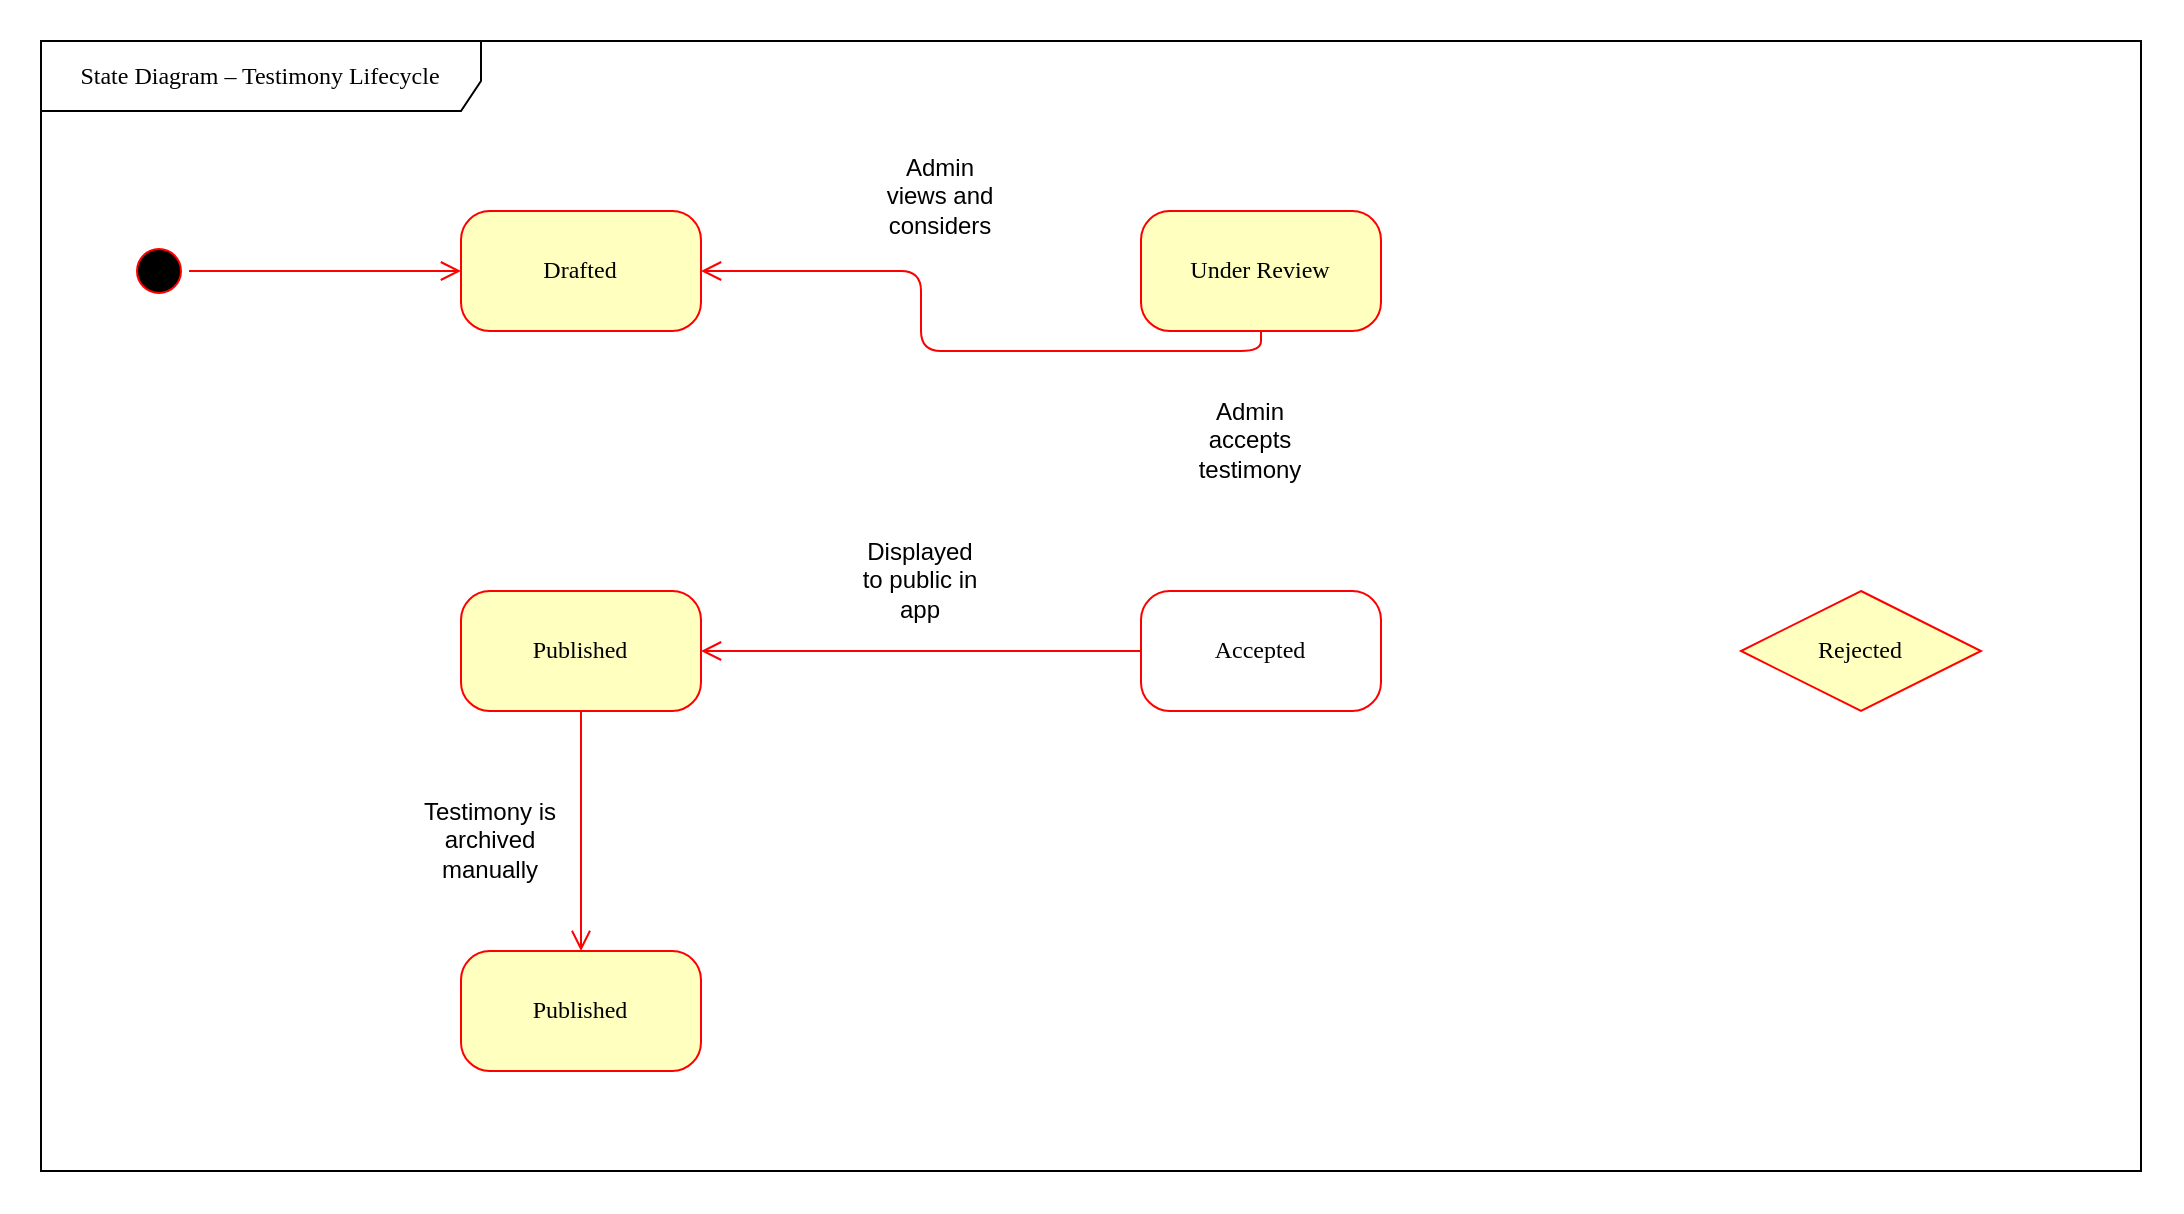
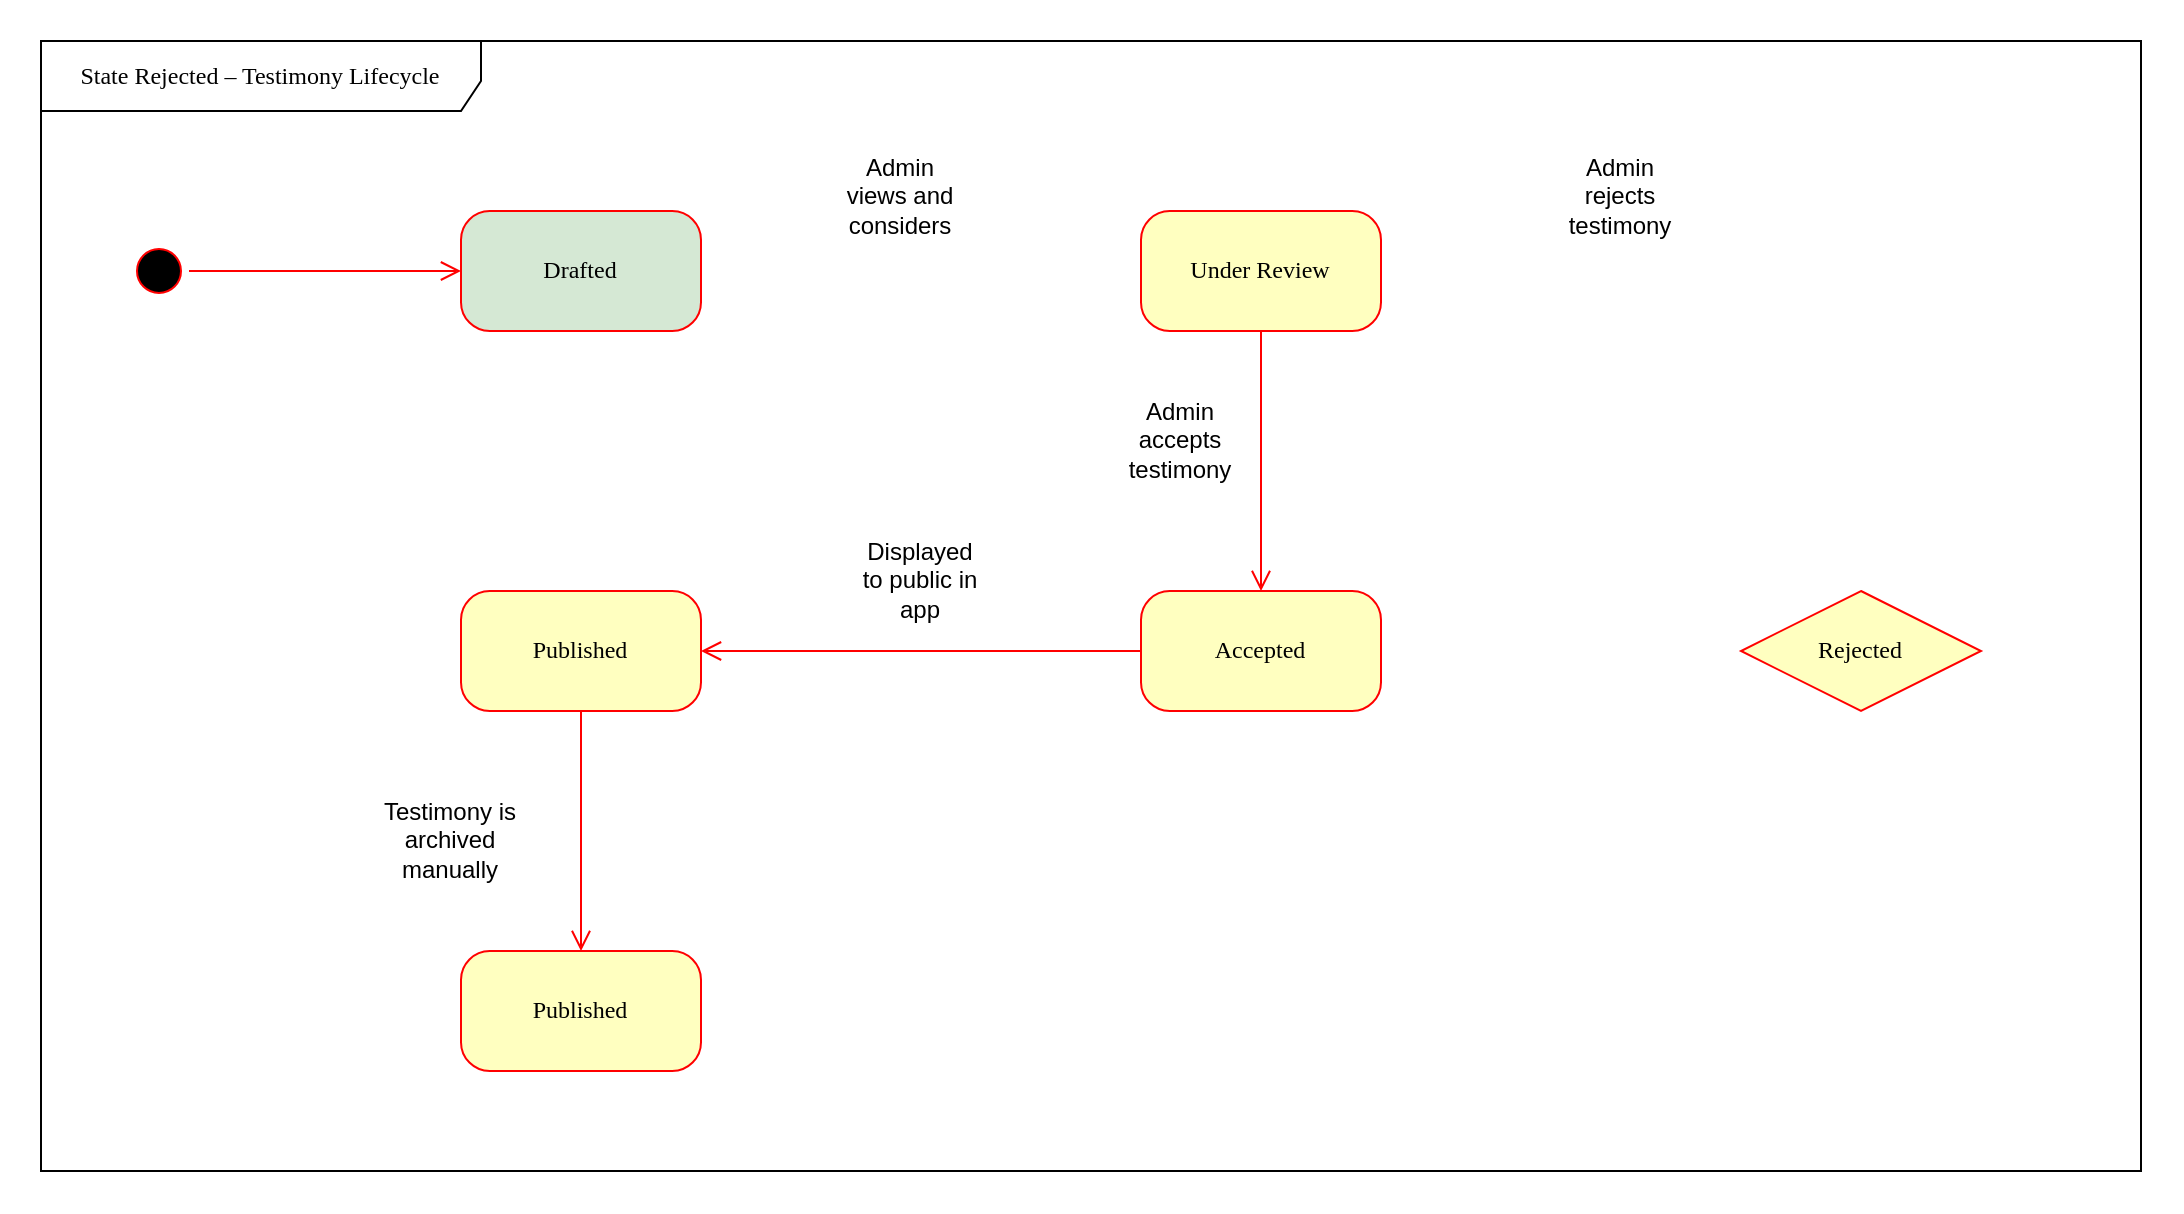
node "State Diagram – Testimony Lifecycle": label "State Diagram – Testimony Lifecycle" -> "State Rejected – Testimony Lifecycle"
node "Admin views and considers": moved (941, 196) -> (901, 196)
node "Admin rejects testimony": added
node "Drafted": fillcolor #ffffc0 -> #d5e8d4
edge "Under Review" -> "Drafted": now "Under Review" -> "Accepted"
node "Admin accepts testimony": moved (1251, 441) -> (1181, 441)
node "Accepted": fillcolor #ffffff -> #ffffc0
node "Testimony is archived manually": moved (491, 841) -> (451, 841)
